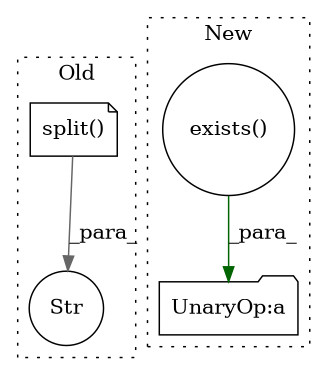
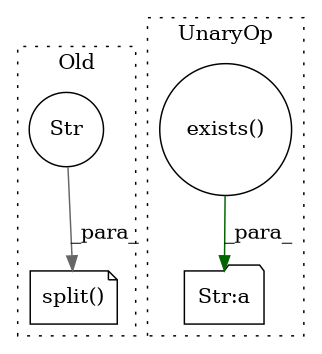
cluster "New": label "New" -> "UnaryOp"
edge "split()" -> "Str": reversed
node "UnaryOp:a": label "UnaryOp:a" -> "Str:a"
